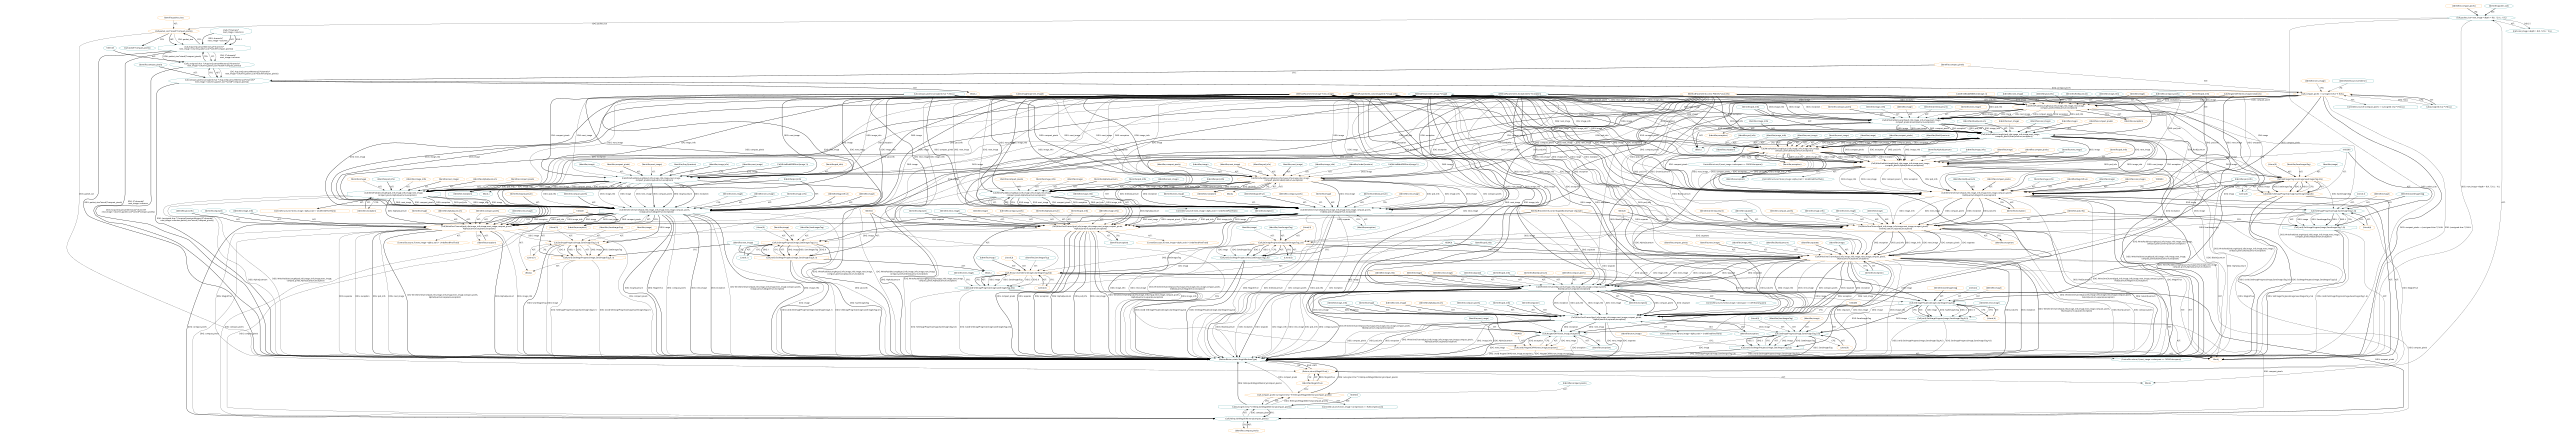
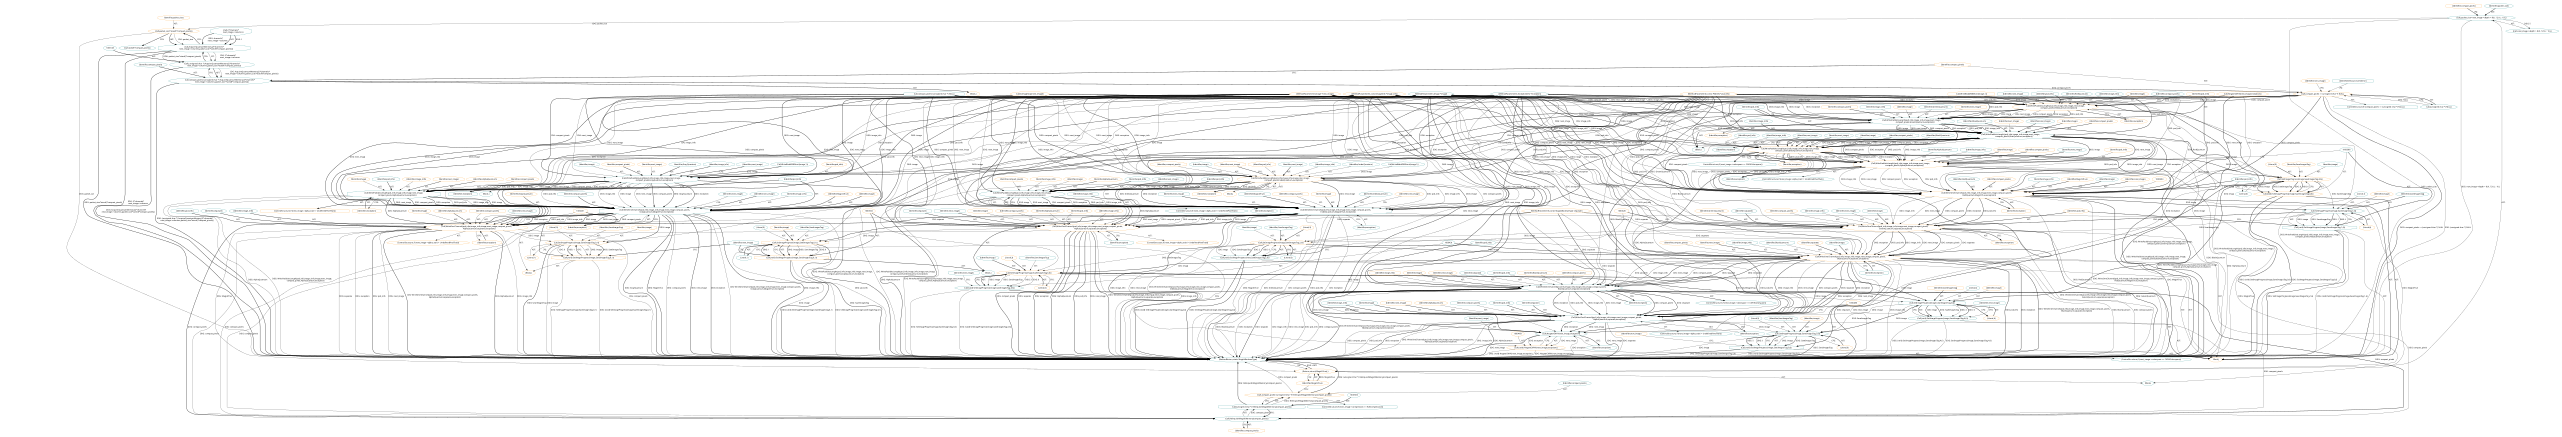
edge "(MethodParameterIn,Image *image)" -> "(Call,SetImageProgress(image,SaveImagesTag,0,6))": removed, label "DDG: image"
node "(Call,ResourceLimitError(image,SaveImagesTag,3,6))": label "(Call,ResourceLimitError(image,SaveImagesTag,3,6))" -> "(Call,SetImageProgress(image,SaveImagesTag,3,6))"
